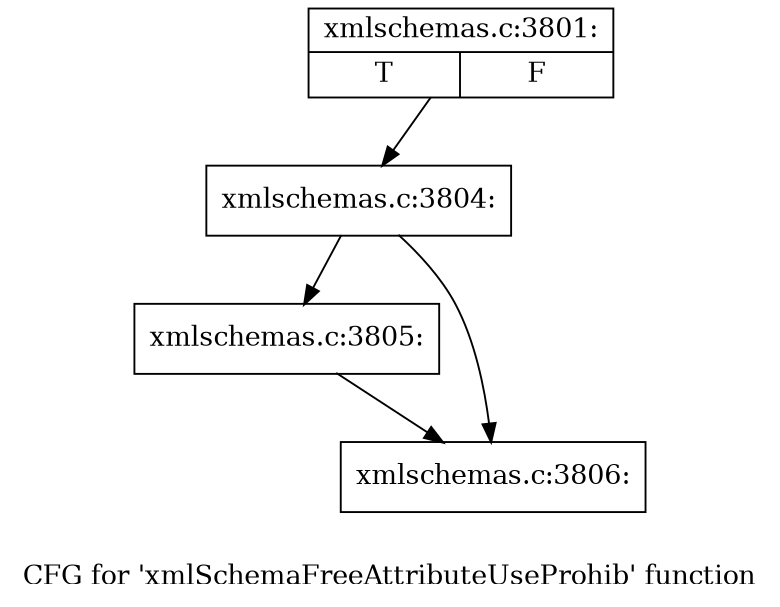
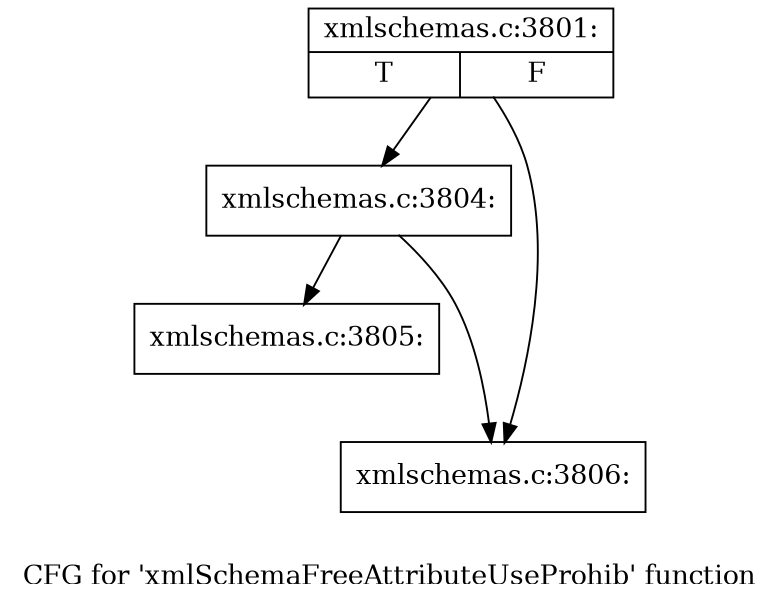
edge "xmlschemas.c:3805:" -> "xmlschemas.c:3806:": now "xmlschemas.c:3801:" -> "xmlschemas.c:3806:"
